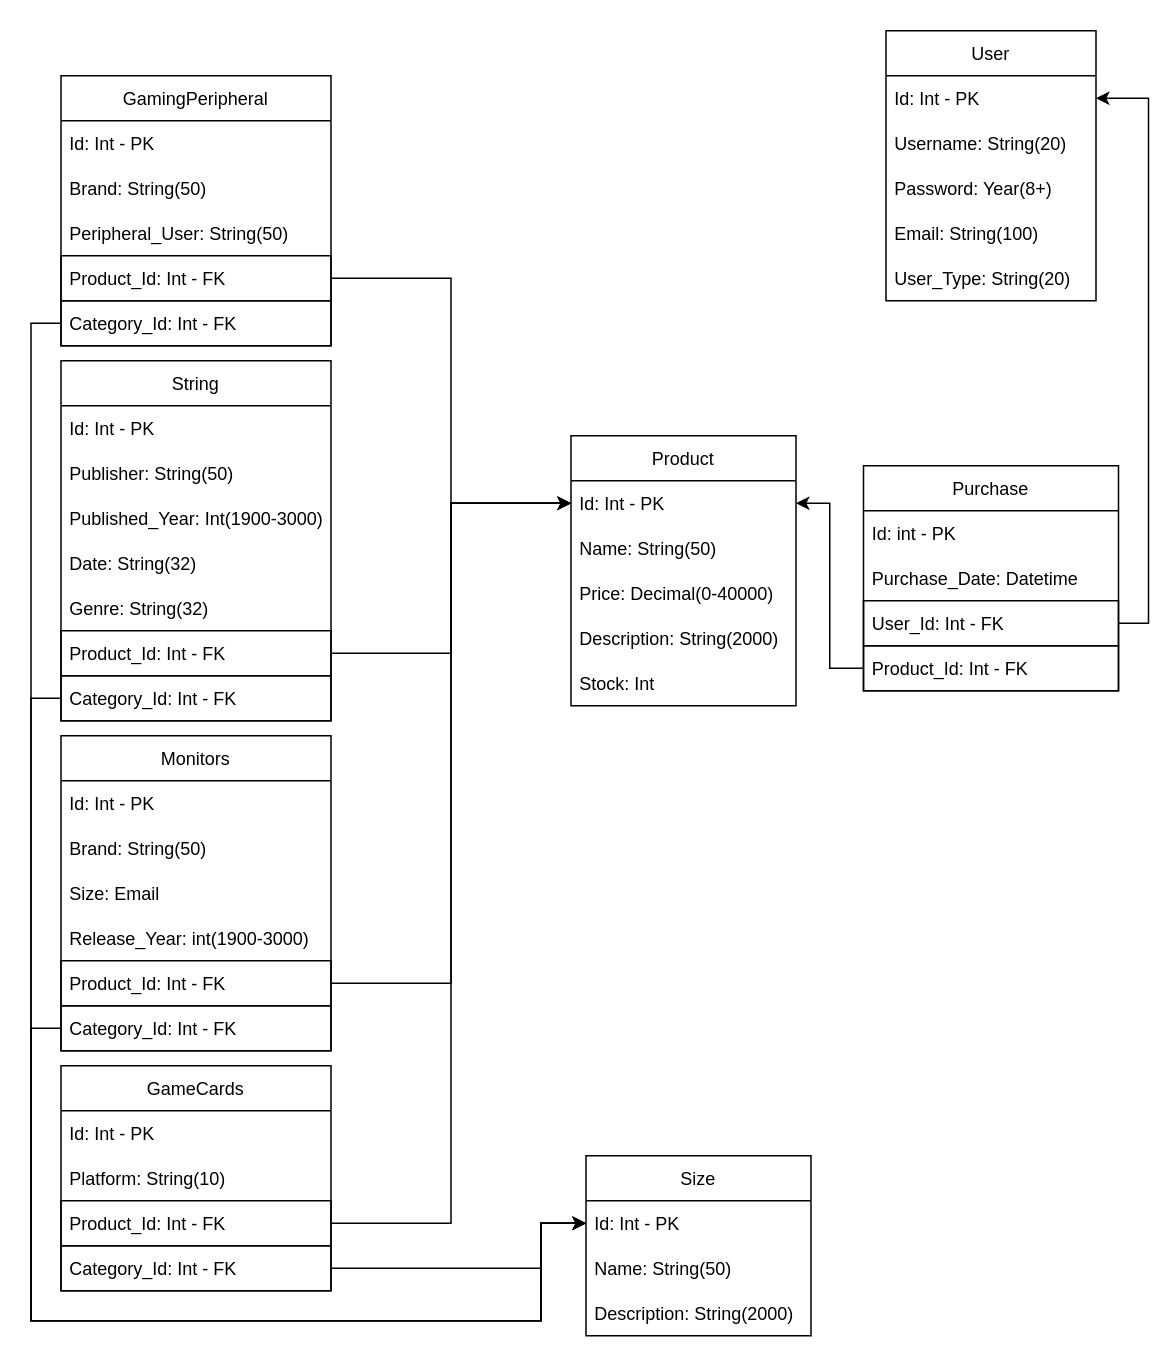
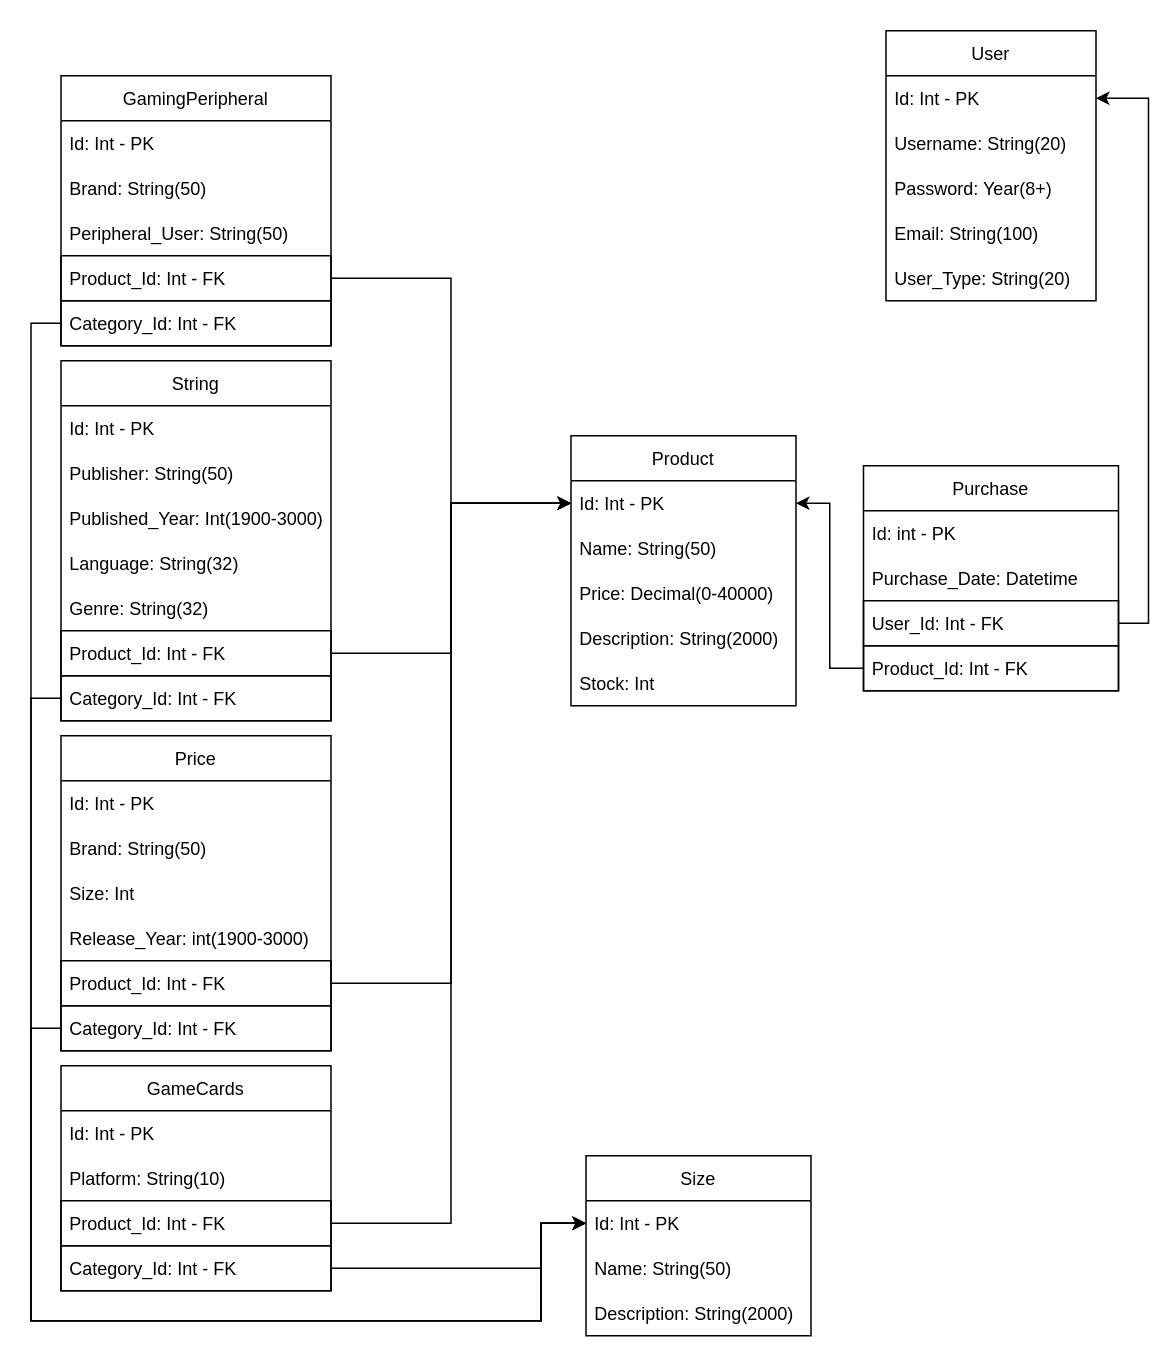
node "Date: String(32)": label "Date: String(32)" -> "Language: String(32)"
node "Monitors": label "Monitors" -> "Price"
node "Size: Email": label "Size: Email" -> "Size: Int"
